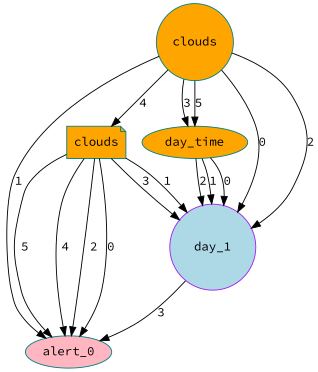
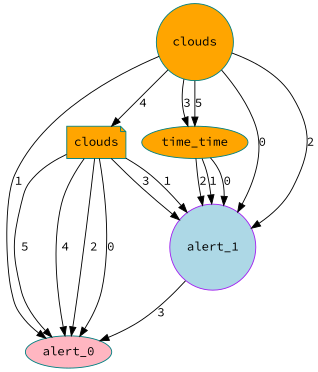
node "day_time": label "day_time" -> "time_time"
node "day_1": label "day_1" -> "alert_1"
